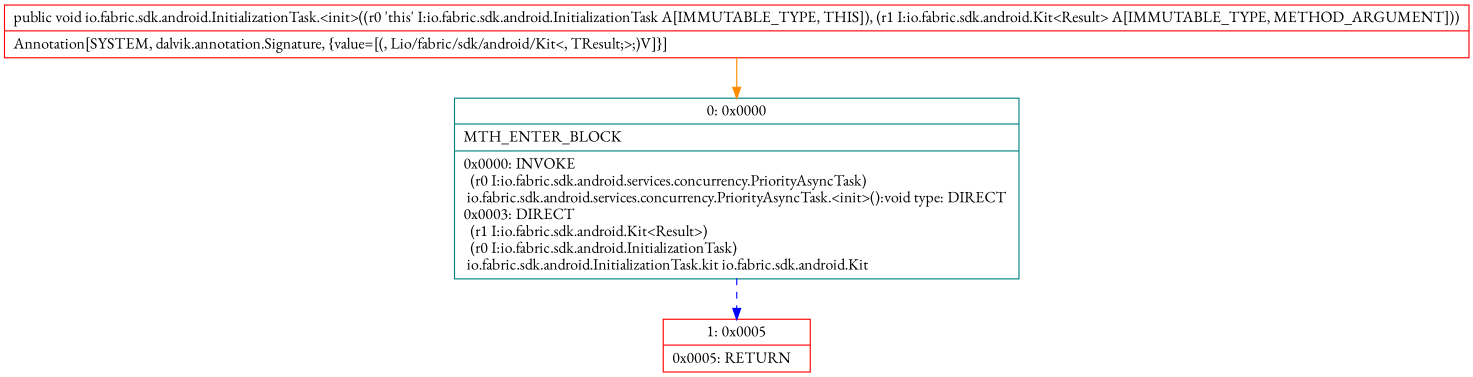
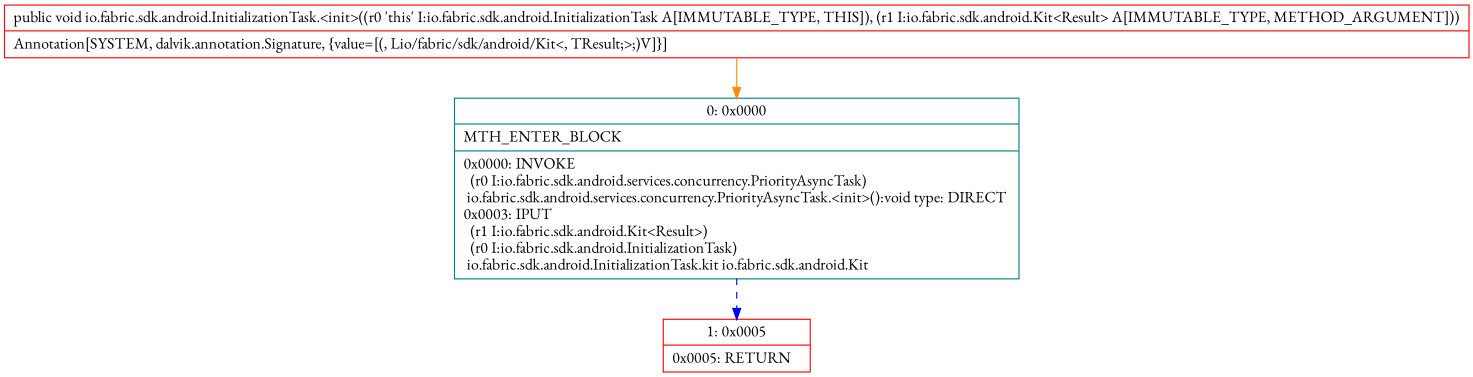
node "0: 0x0000": text "0x0003: DIRECT" -> "0x0003: IPUT"
